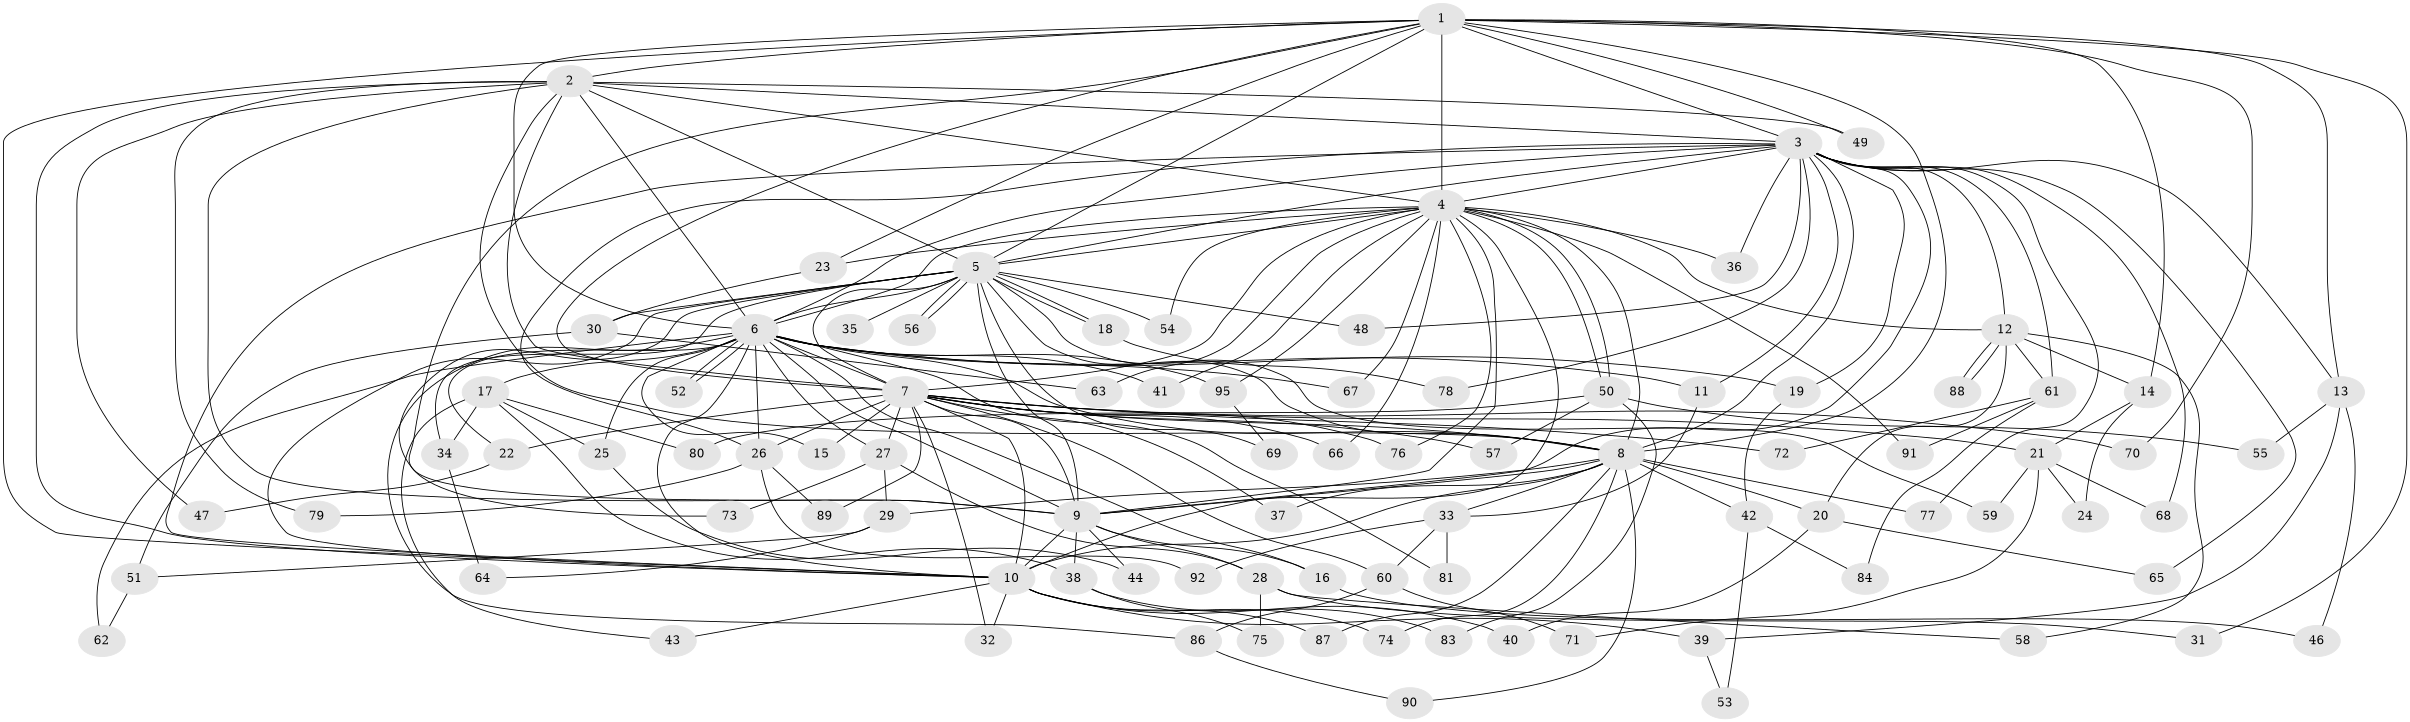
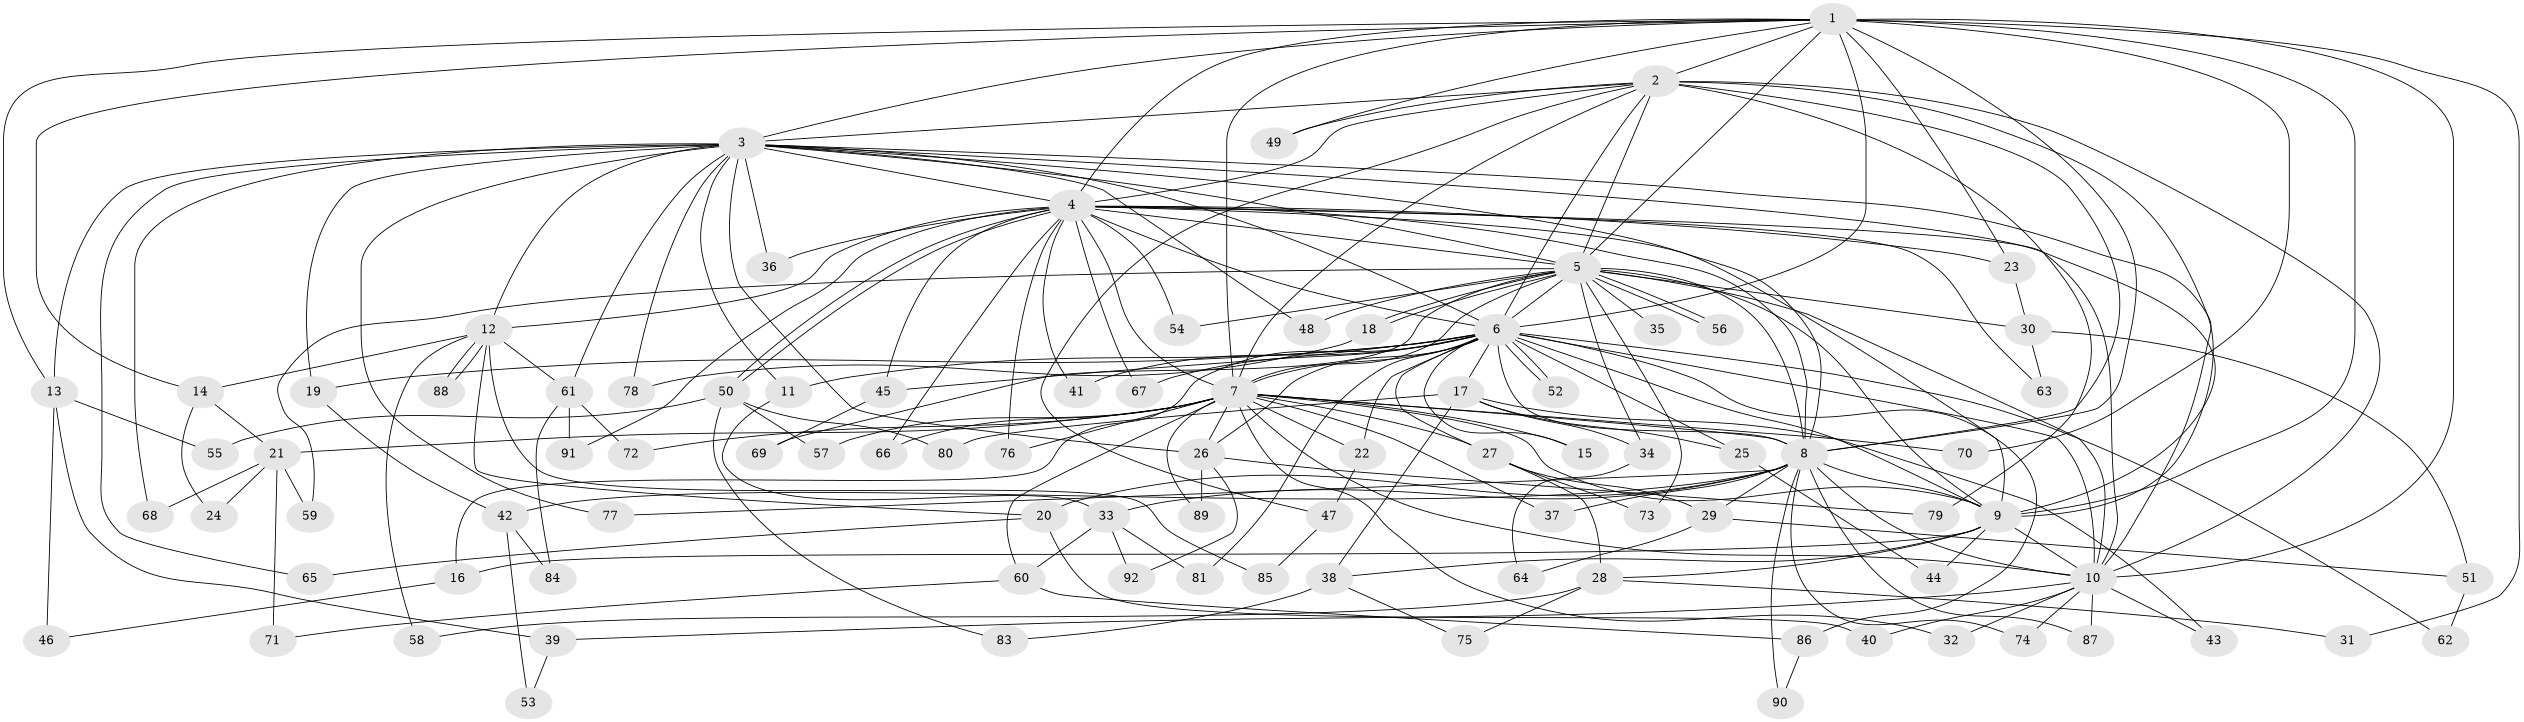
node "95": label "95" -> "45"
node "85": added
